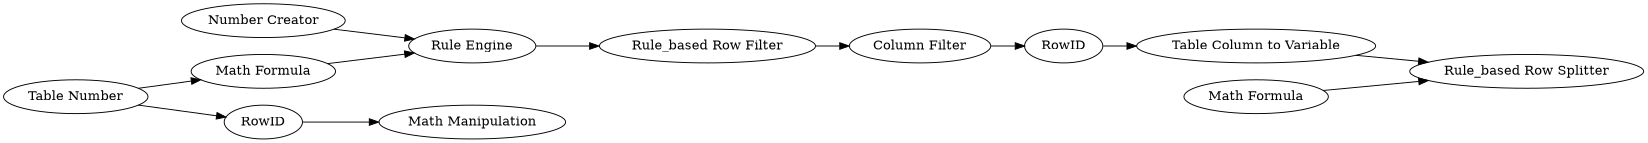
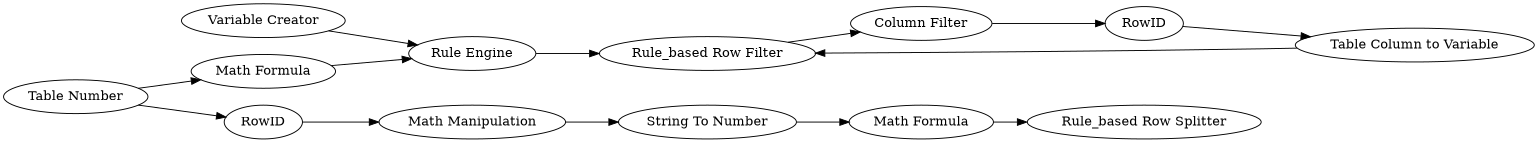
node "Number Creator": label "Number Creator" -> "Variable Creator"
edge "Table Column to Variable" -> "Rule_based Row Splitter": now "Table Column to Variable" -> "Rule_based Row Filter"
node "String To Number": added
